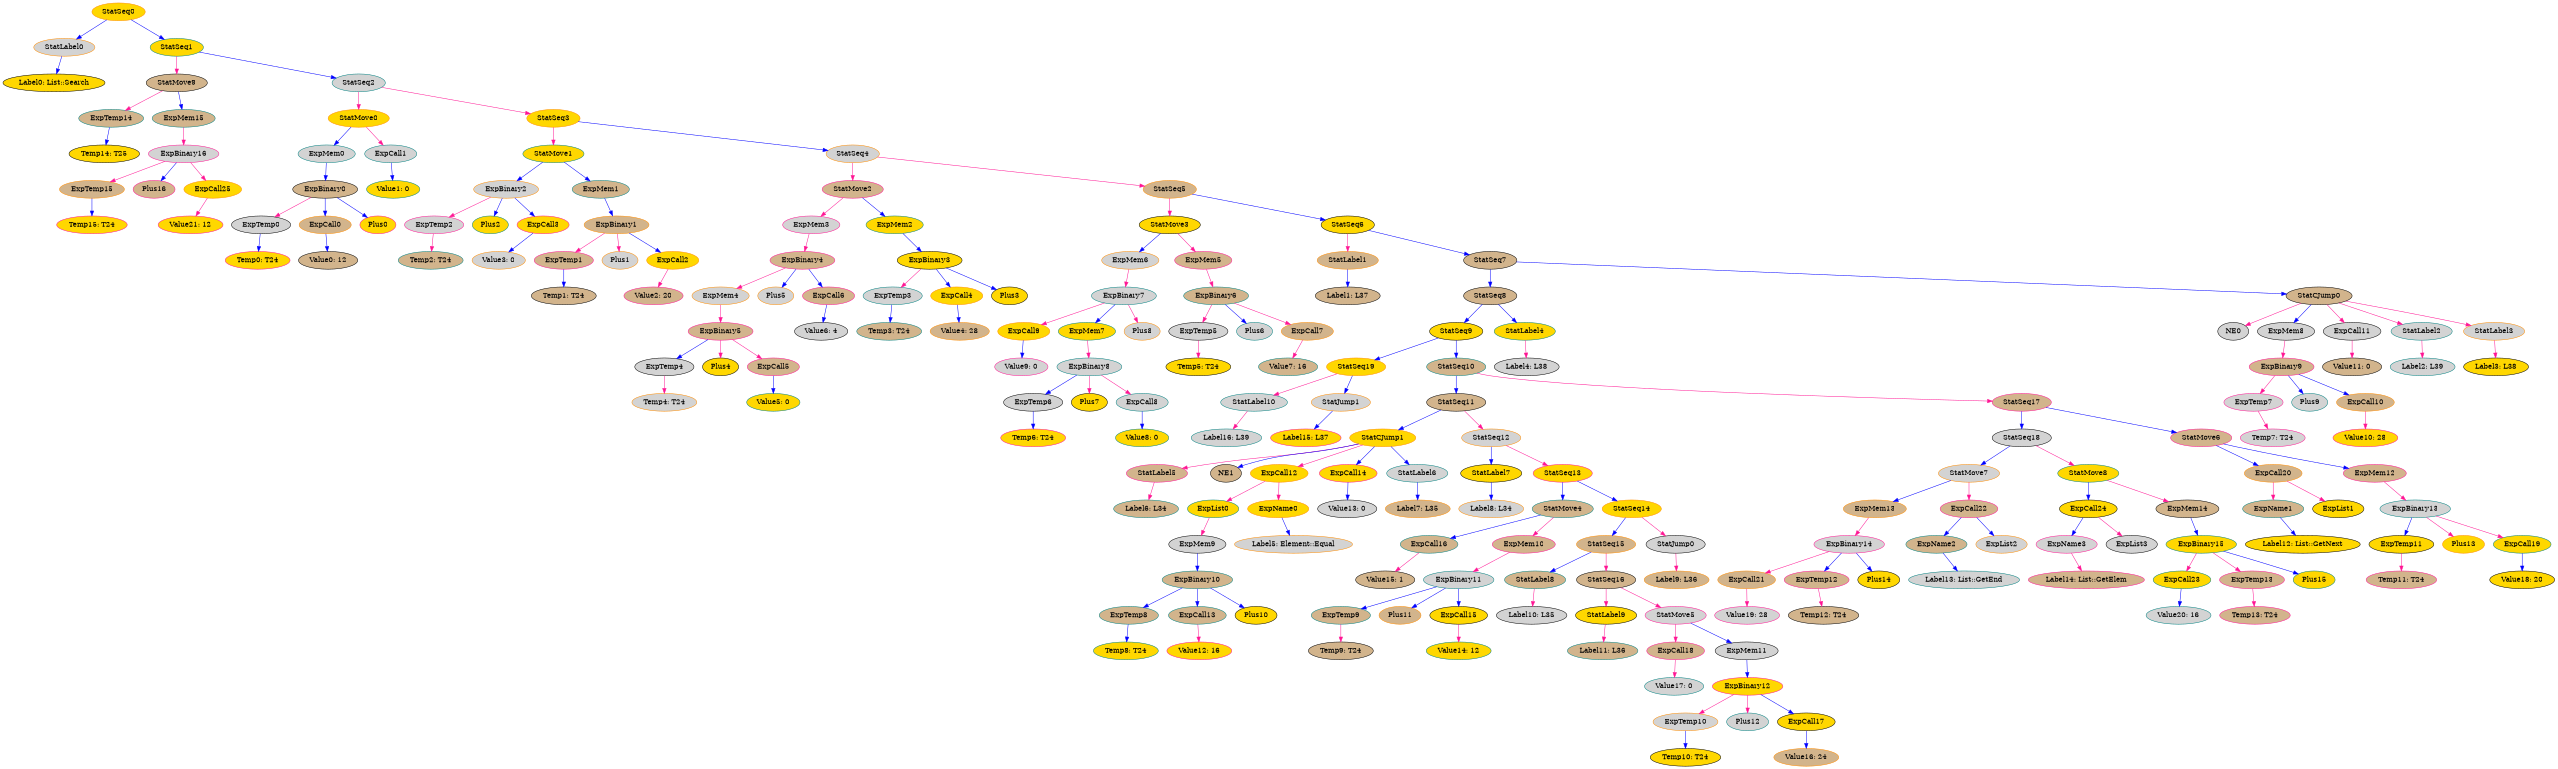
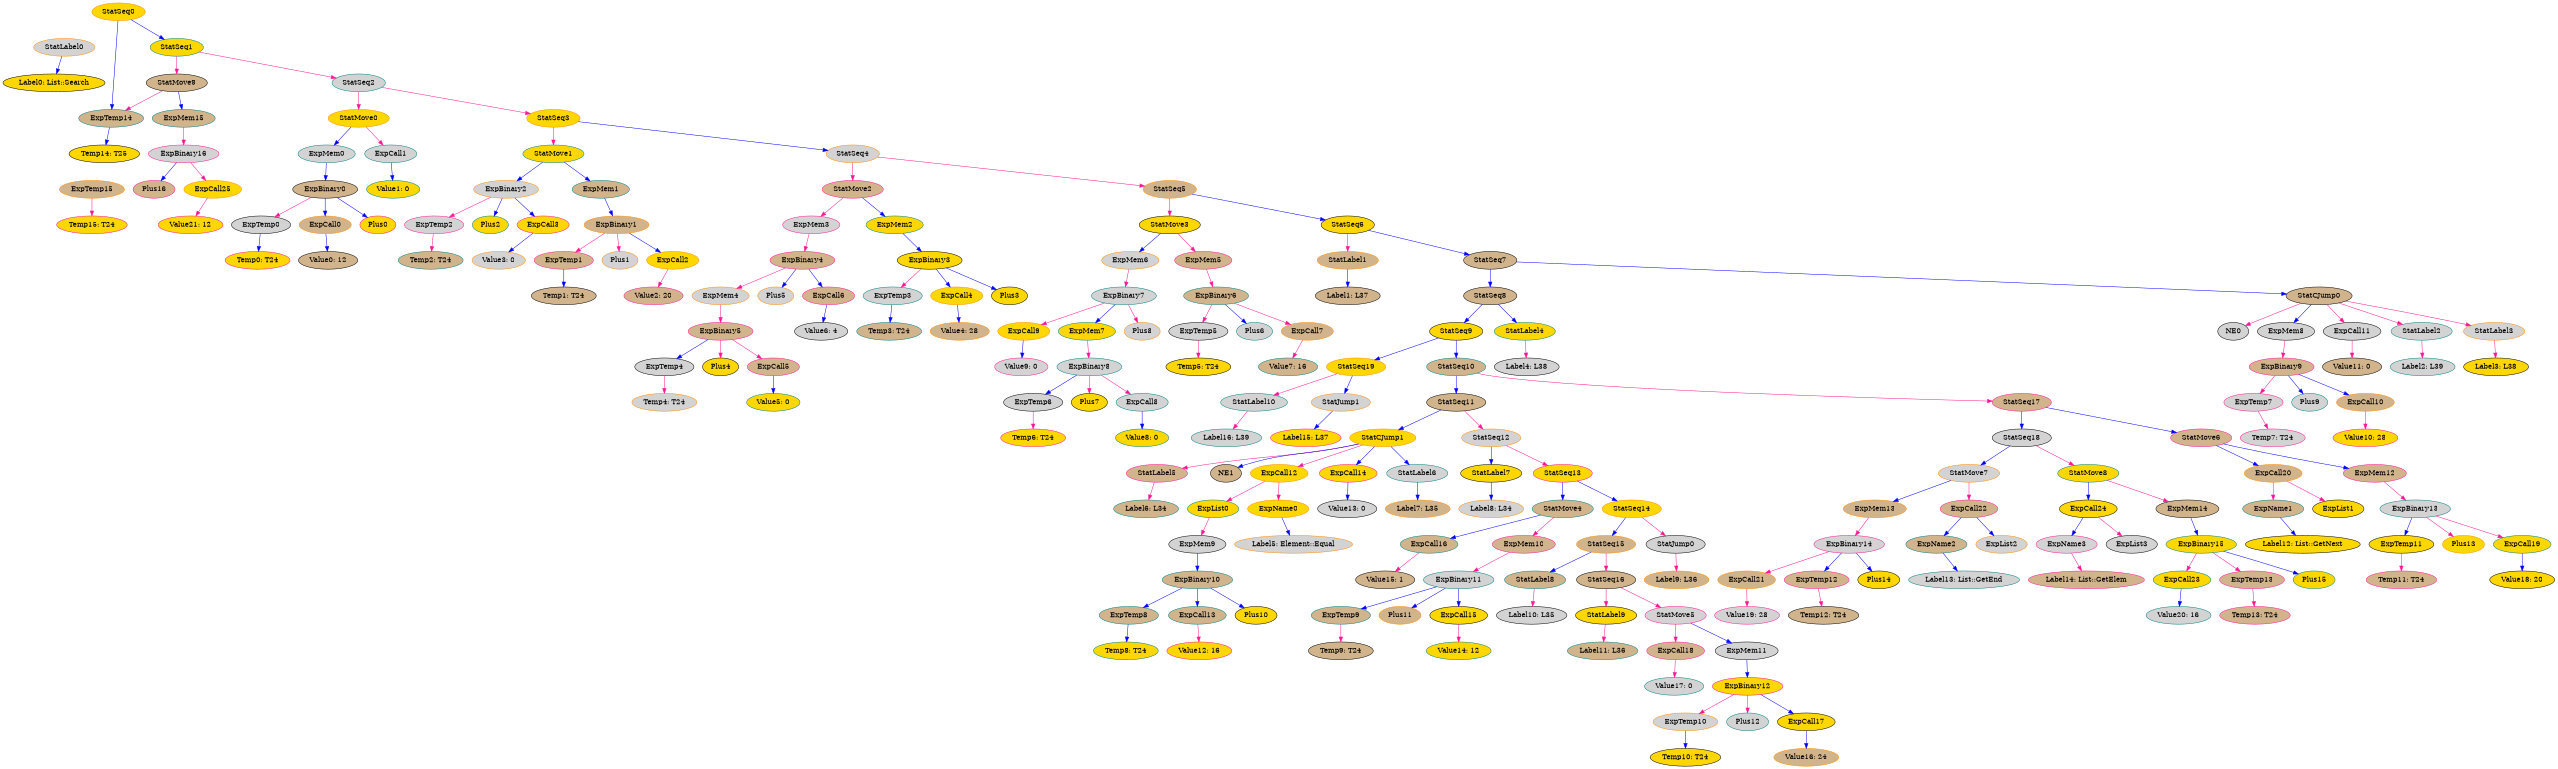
edge "StatSeq0" -> "StatLabel0": now "StatSeq0" -> "ExpTemp14"
edge "StatSeq1" -> "StatSeq2": color blue -> deeppink
edge "ExpBinary16" -> "ExpTemp15": removed
edge "ExpTemp15" -> "Temp15: T24": color blue -> deeppink
edge "ExpTemp6" -> "Temp6: T24": color blue -> deeppink
